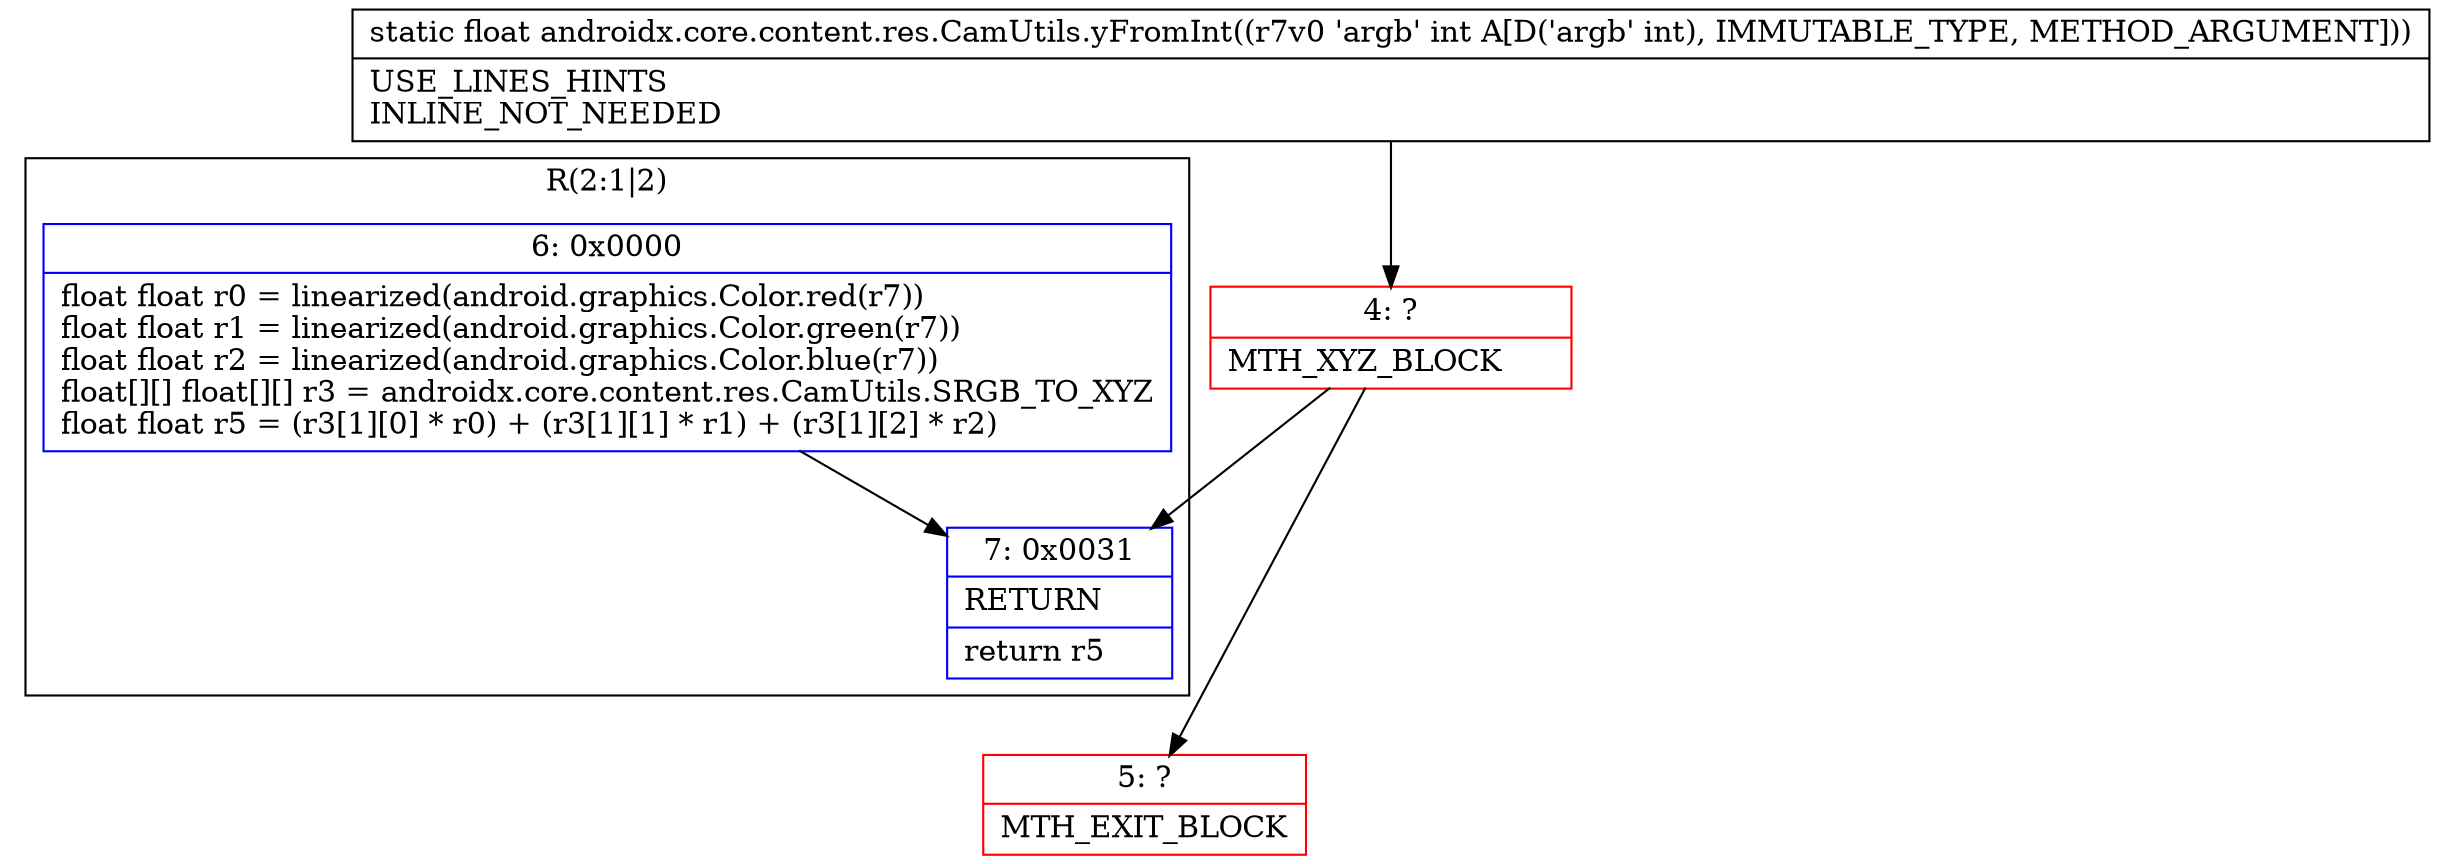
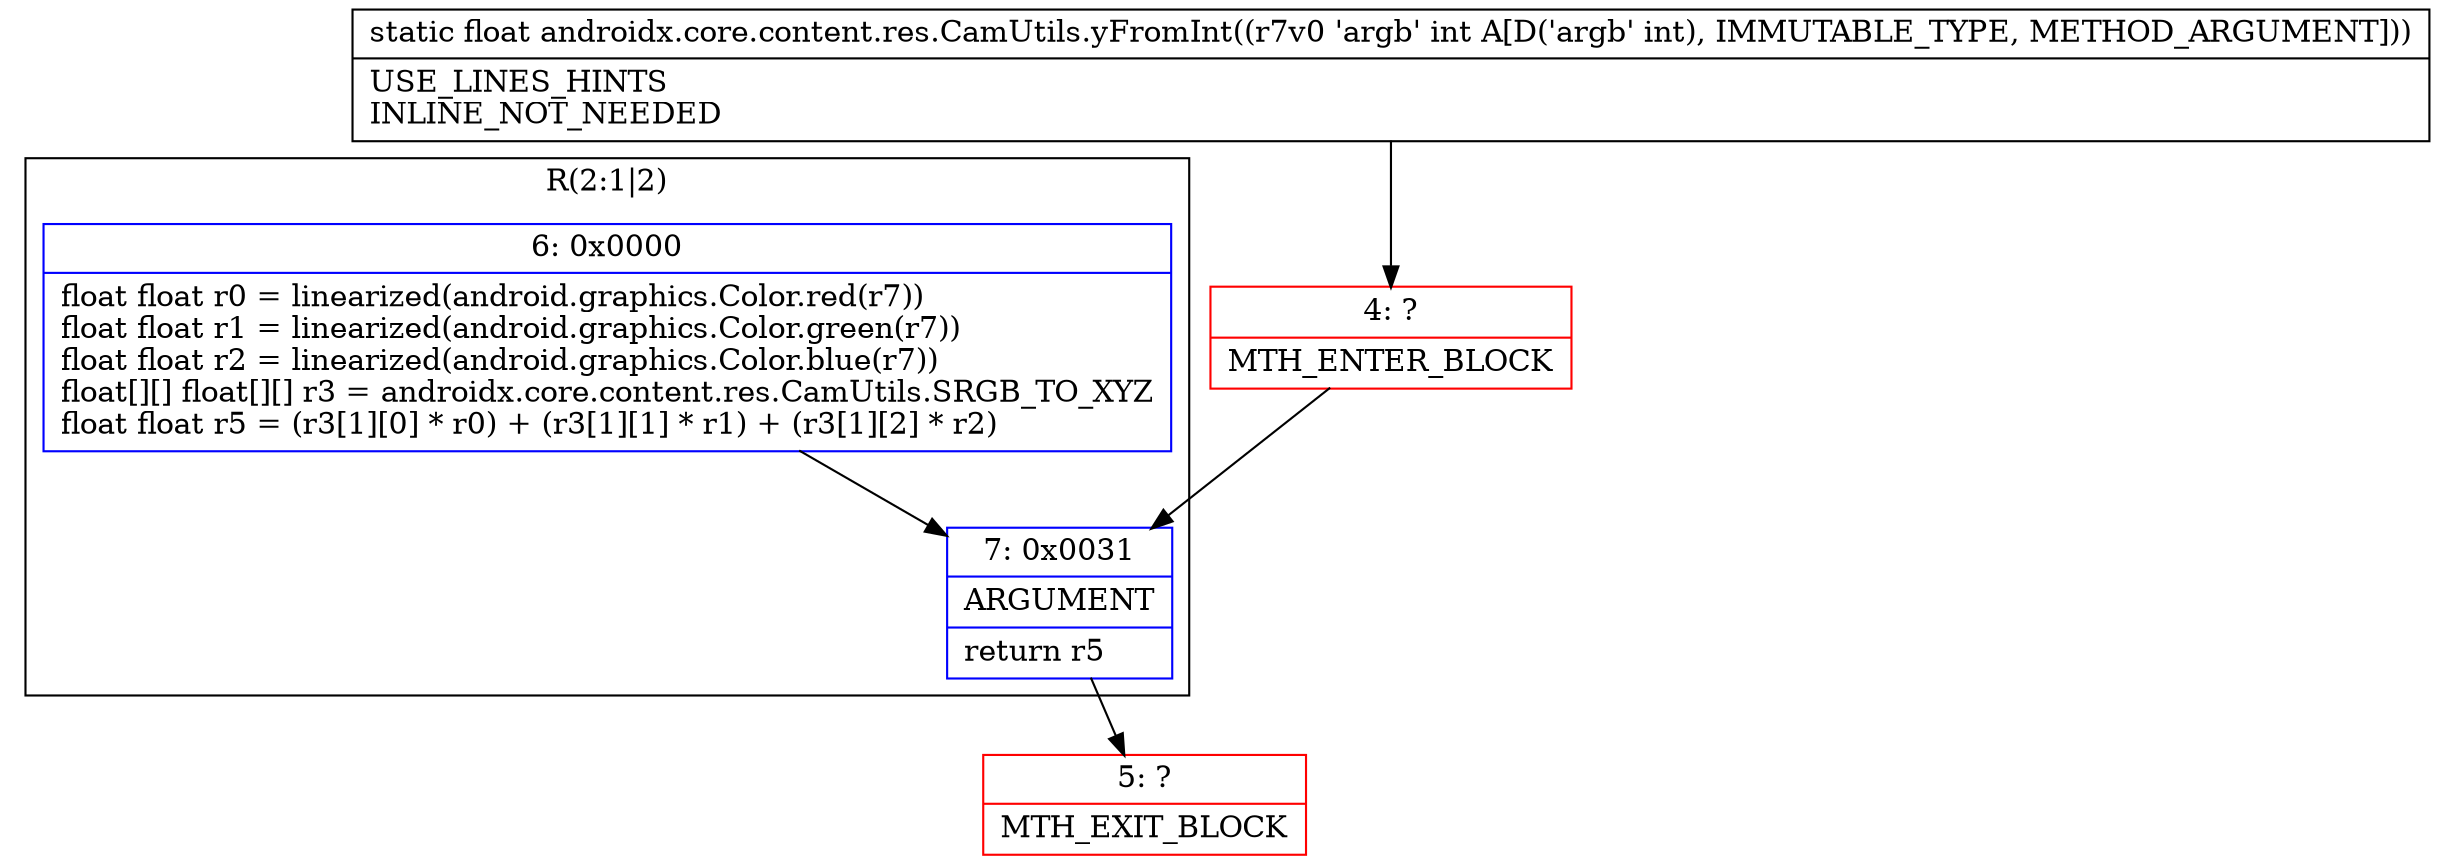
node "4: ?": text "MTH_XYZ_BLOCK" -> "MTH_ENTER_BLOCK"
edge "4: ?" -> "5: ?": now "7: 0x0031" -> "5: ?"
node "7: 0x0031": text "RETURN" -> "ARGUMENT"
